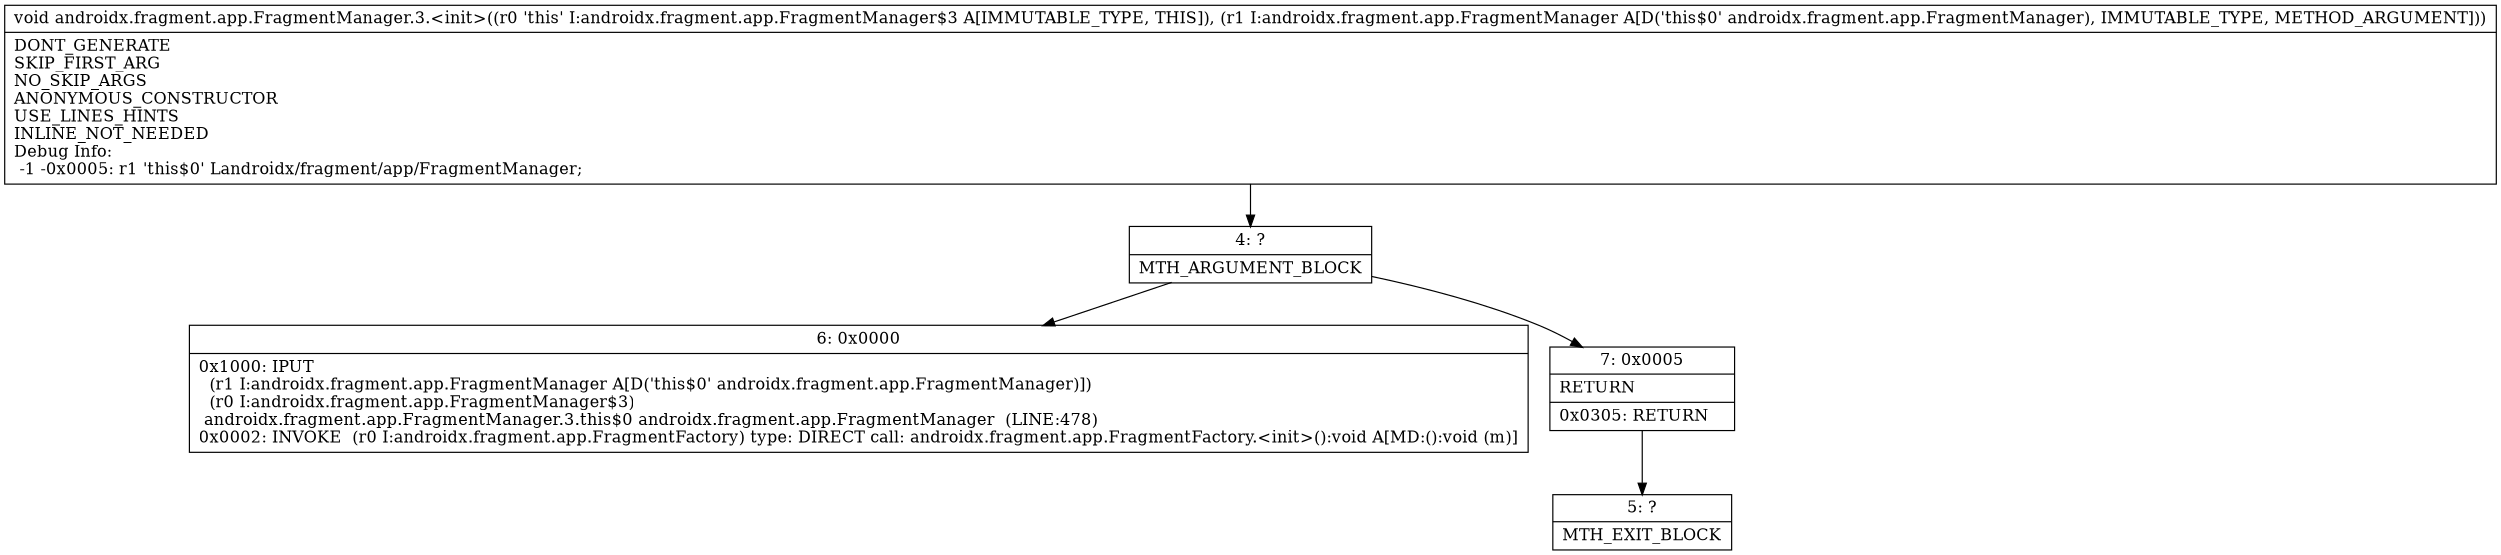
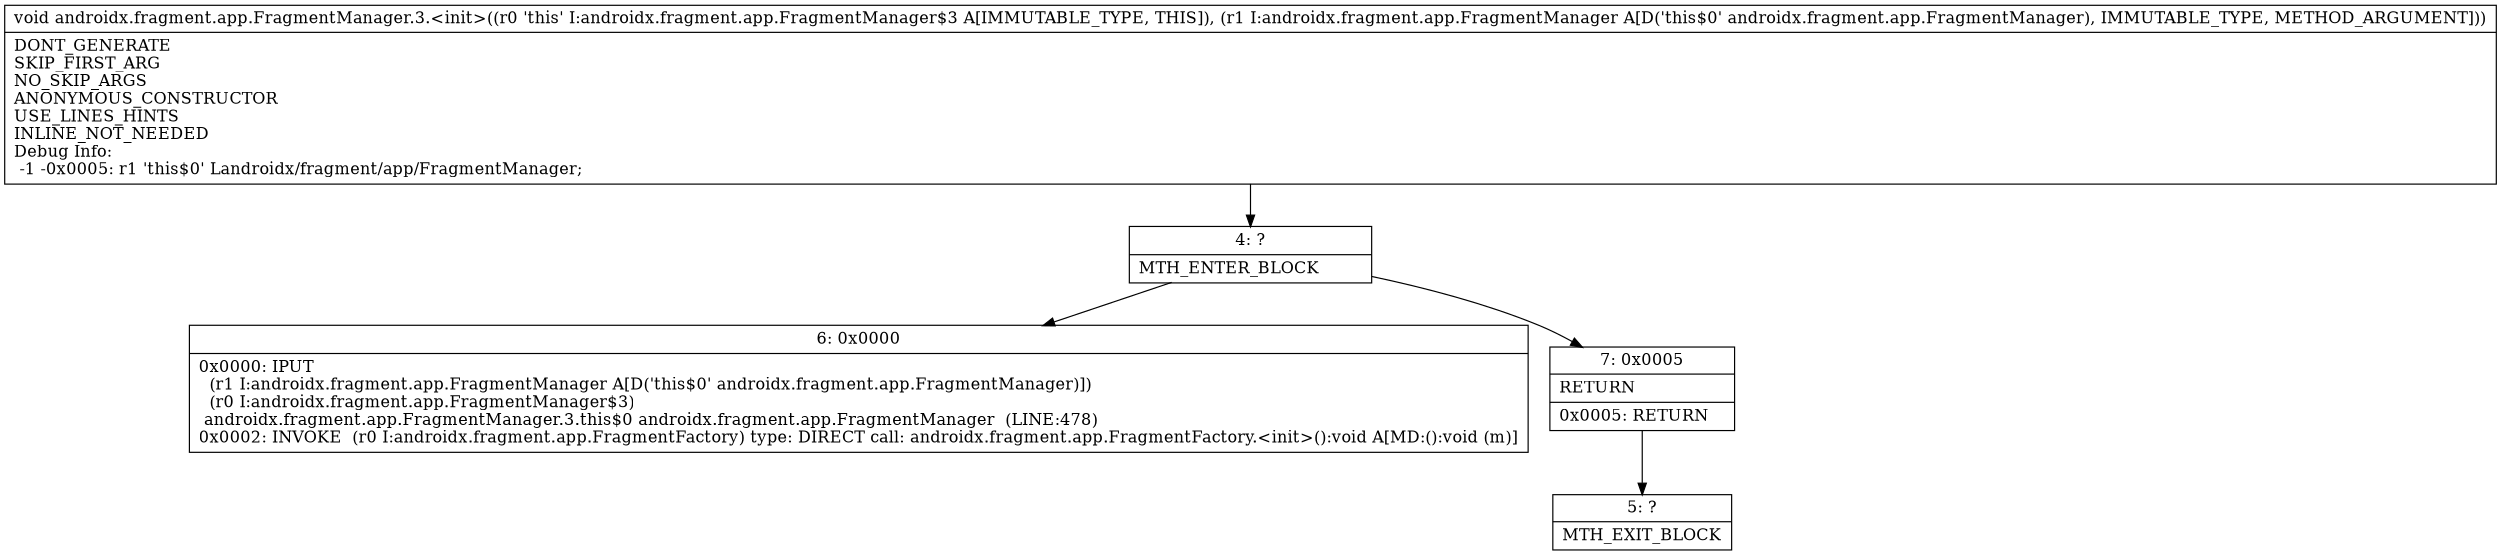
node "4: ?": text "MTH_ARGUMENT_BLOCK" -> "MTH_ENTER_BLOCK"
node "6: 0x0000": text "0x1000: IPUT" -> "0x0000: IPUT"
node "7: 0x0005": text "0x0305: RETURN" -> "0x0005: RETURN"
